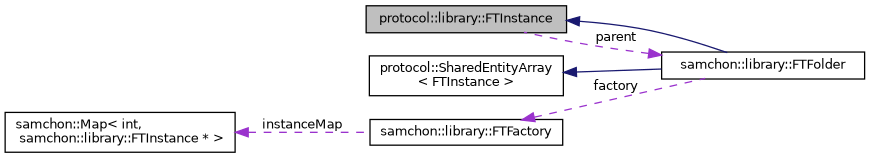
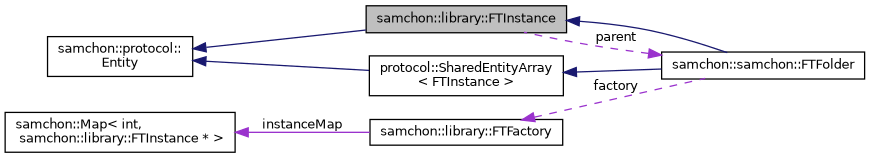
node "protocol::library::FTInstance": label "protocol::library::FTInstance" -> "samchon::library::FTInstance"
node "samchon::protocol:: Entity": added
node "samchon::library::FTFolder": label "samchon::library::FTFolder" -> "samchon::samchon::FTFolder"
edge "samchon::library::FTFactory" -> "samchon::Map< int, samchon::library::FTInstance * >": style dashed -> solid
